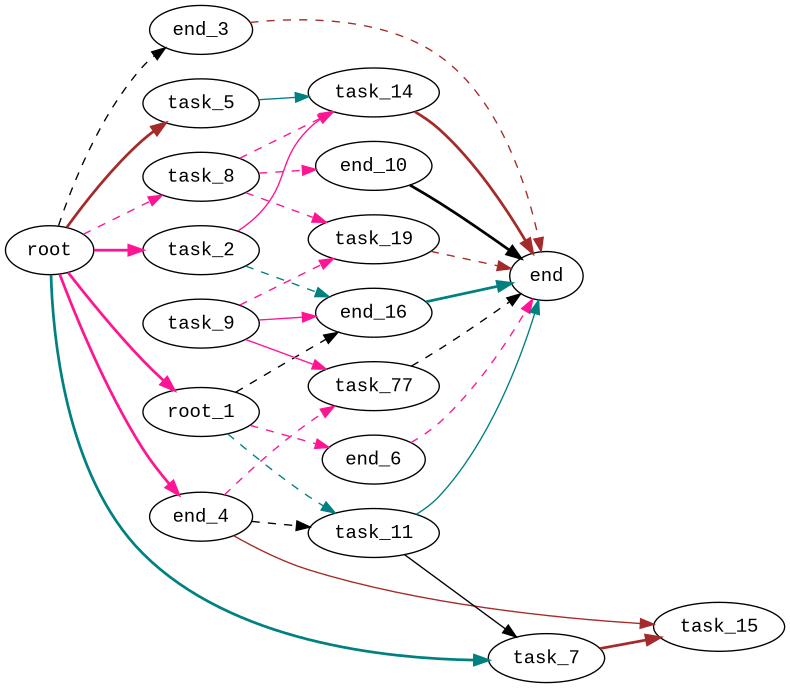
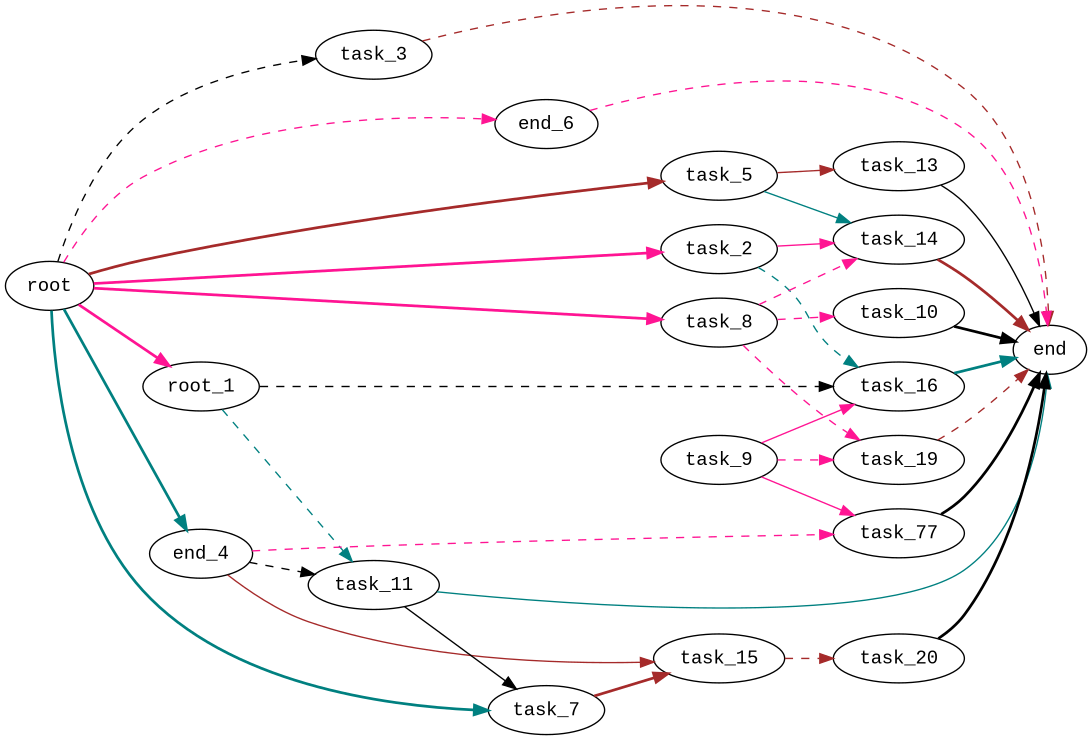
node "end_3": label "end_3" -> "task_3"
node "end_10": label "end_10" -> "task_10"
node "task_13": added
edge "root" -> "task_8": style dashed -> bold
node "end_16": label "end_16" -> "task_16"
edge "task_77" -> "end": style dashed -> bold
edge "root" -> "end_4": color deeppink -> teal
edge "root_1" -> "end_6": now "root" -> "end_6"
node "task_20": added
